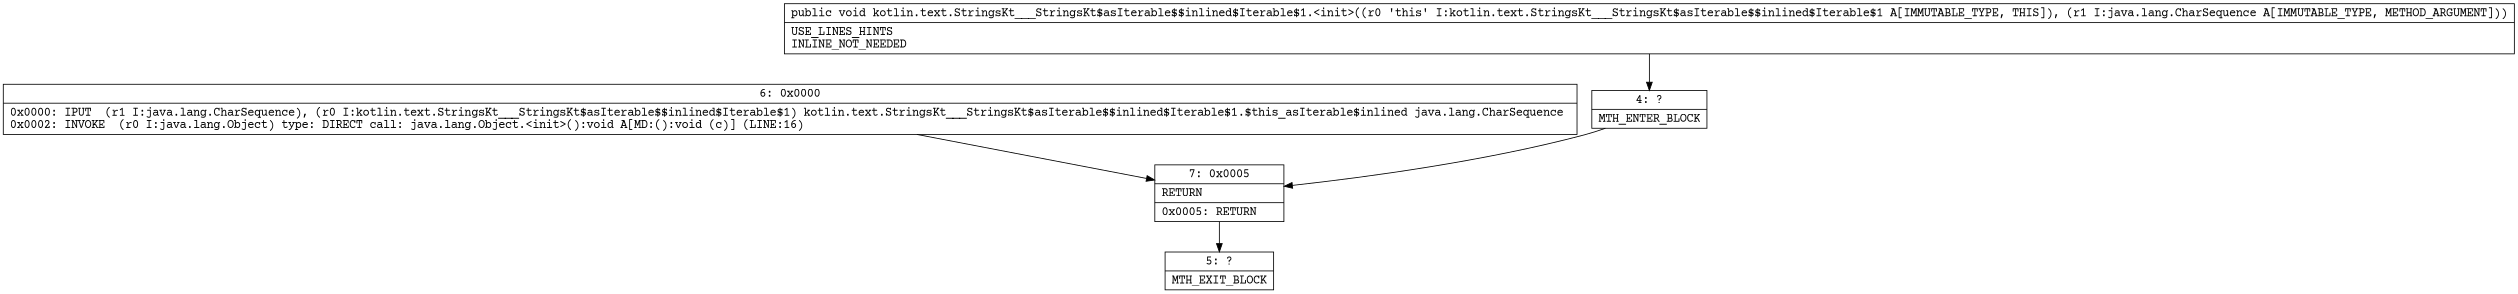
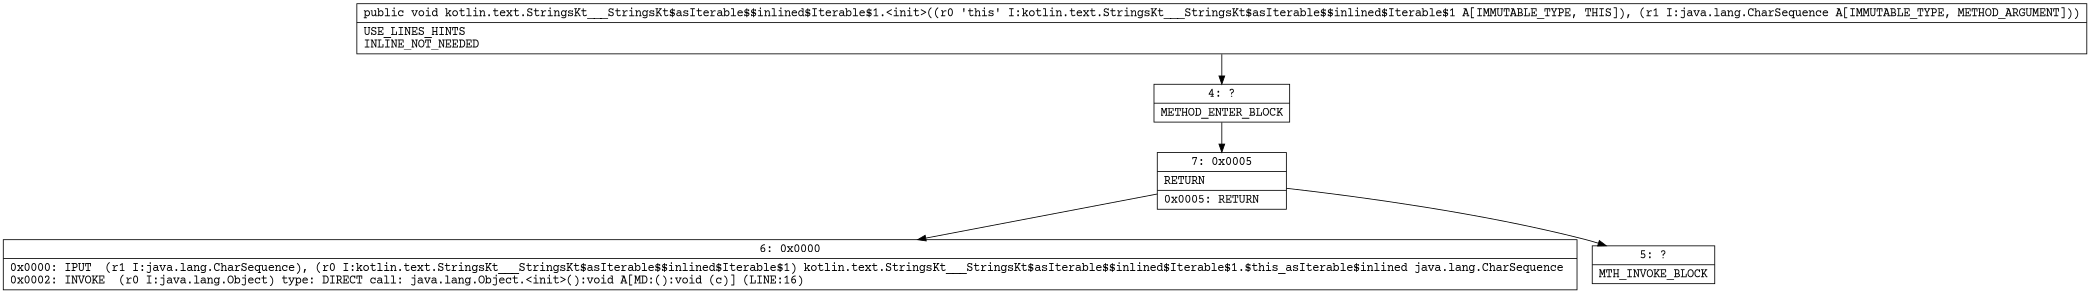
node "4: ?": text "MTH_ENTER_BLOCK" -> "METHOD_ENTER_BLOCK"
edge "6: 0x0000" -> "7: 0x0005": reversed
node "5: ?": text "MTH_EXIT_BLOCK" -> "MTH_INVOKE_BLOCK"
